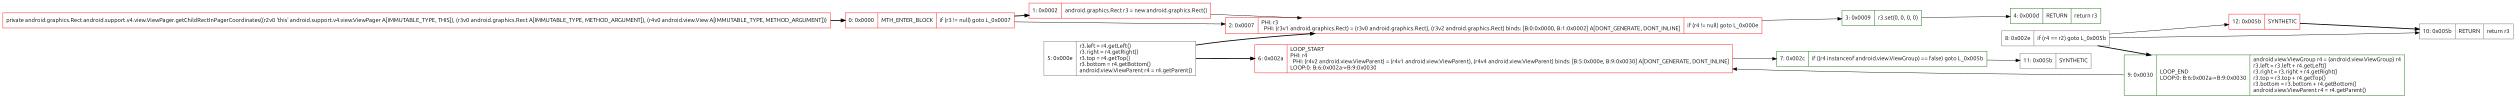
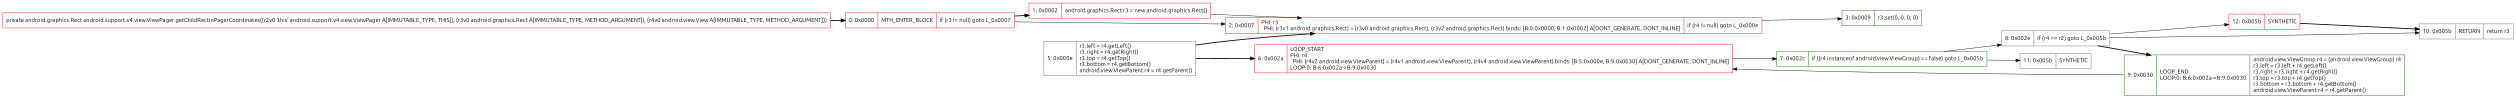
node "4: 0x000d": removed
edge "7: 0x002c" -> "8: 0x002e": added
